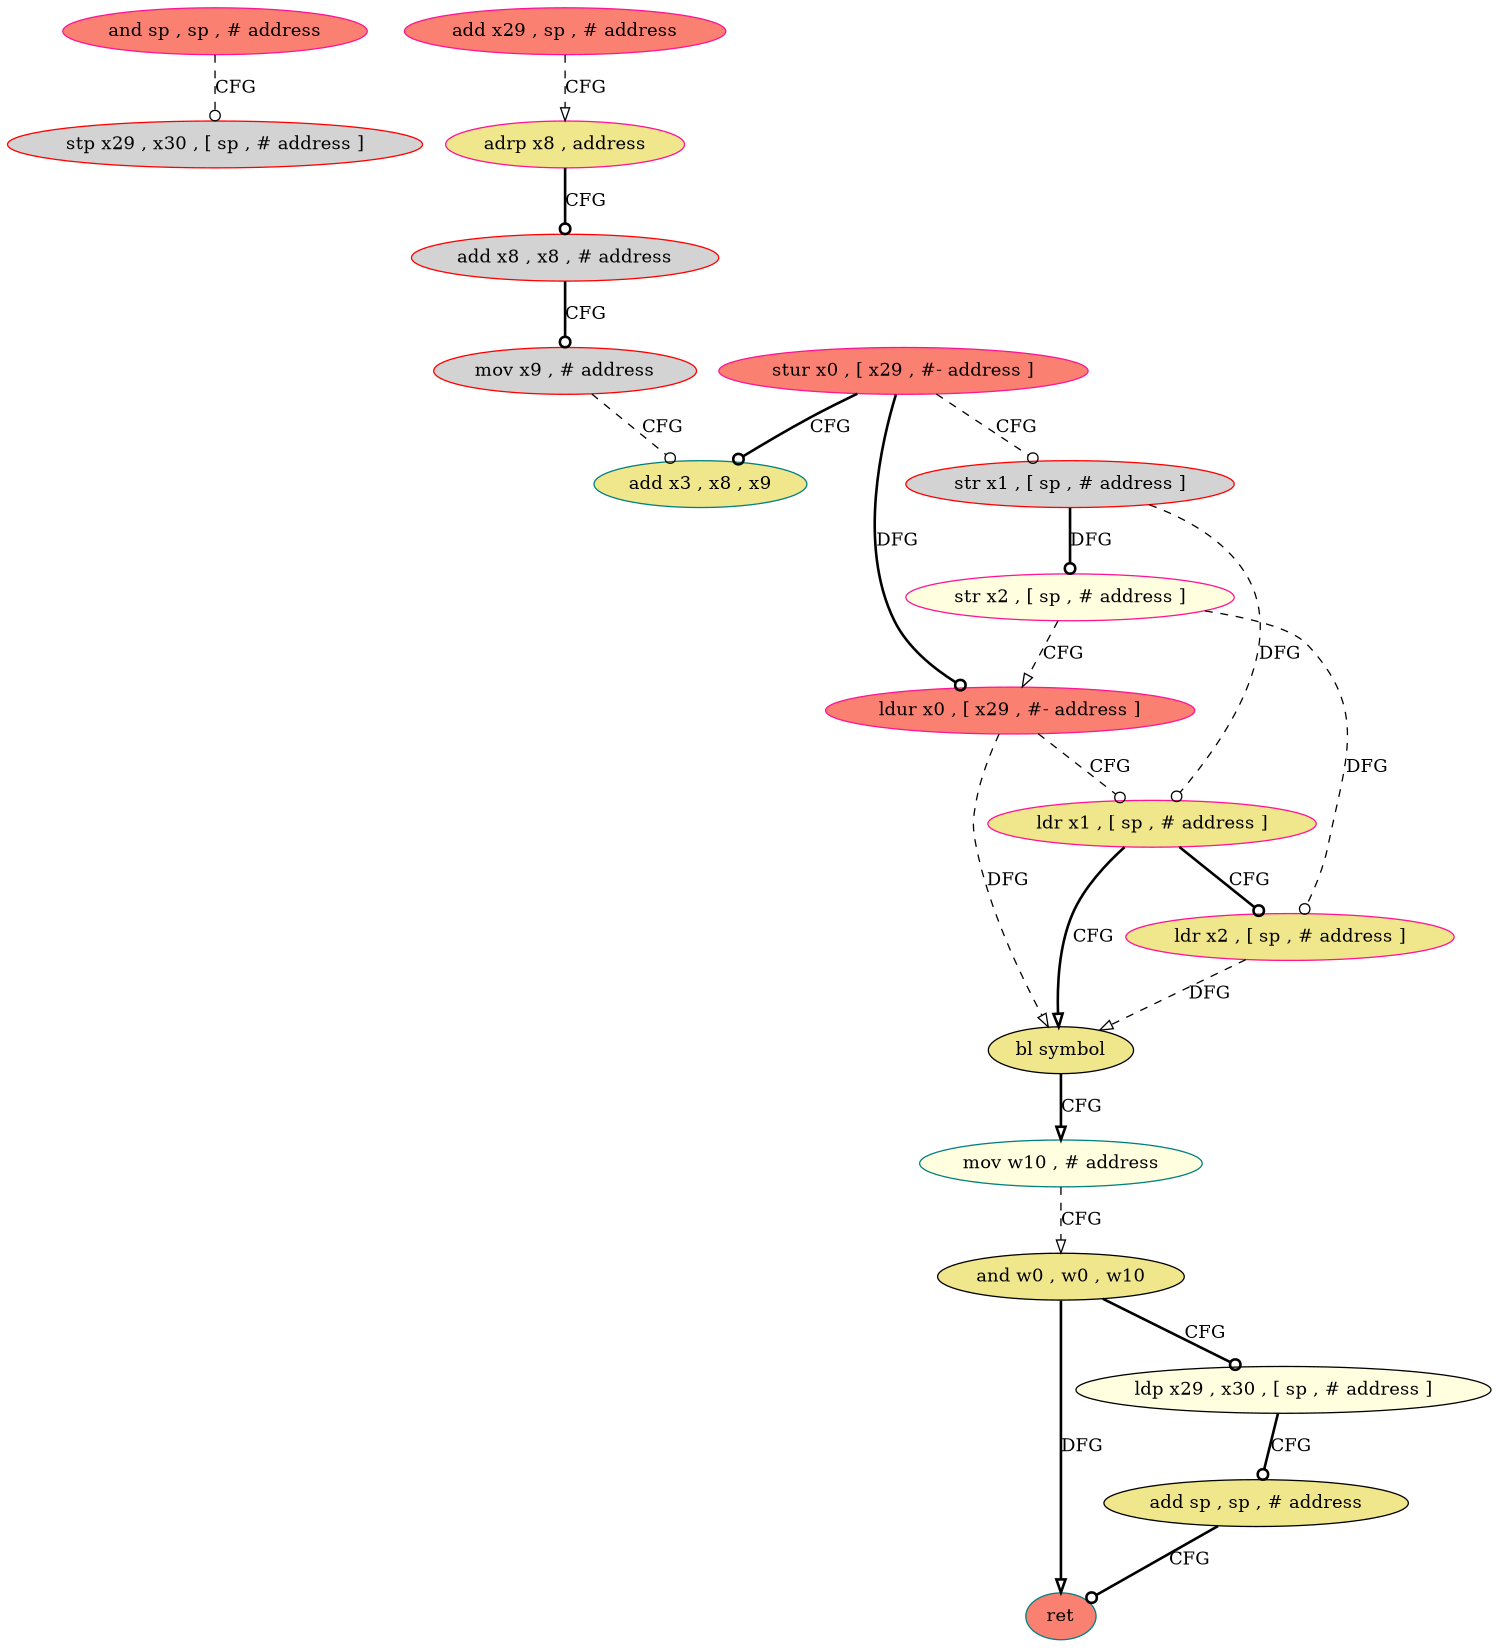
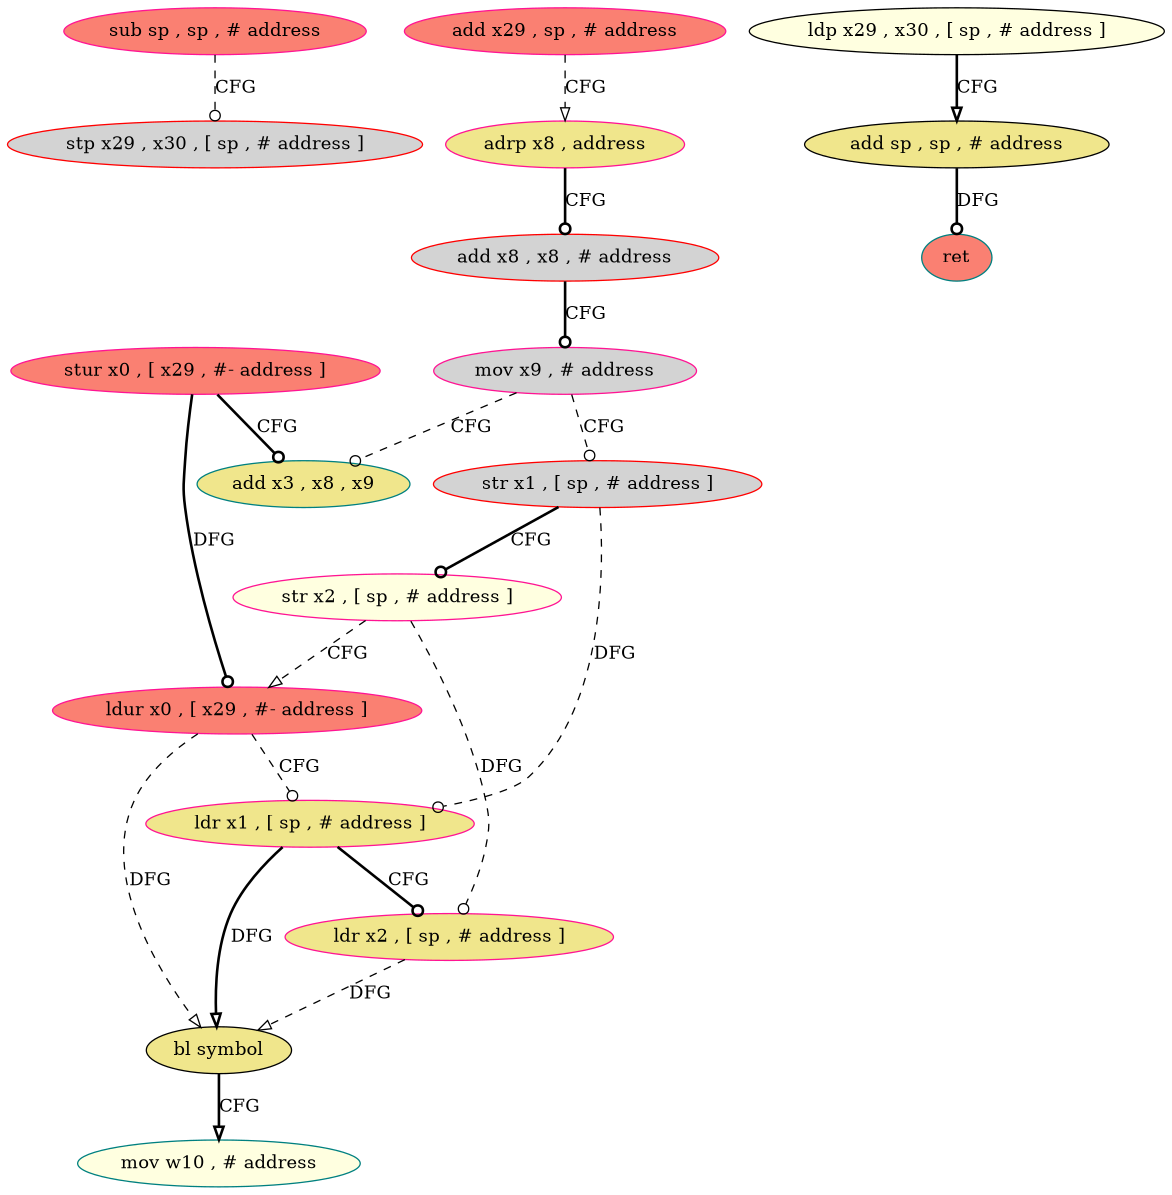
node "and sp , sp , # address": label "and sp , sp , # address" -> "sub sp , sp , # address"
node "mov x9 , # address": color red -> deeppink
edge "stur x0 , [ x29 , #- address ]" -> "str x1 , [ sp , # address ]": now "mov x9 , # address" -> "str x1 , [ sp , # address ]"
edge "str x1 , [ sp , # address ]" -> "str x2 , [ sp , # address ]": label "DFG" -> "CFG"
edge "ldr x1 , [ sp , # address ]" -> "bl symbol": label "CFG" -> "DFG"
node "and w0 , w0 , w10": removed
edge "ldp x29 , x30 , [ sp , # address ]" -> "add sp , sp , # address": arrowhead odot -> onormal
edge "add sp , sp , # address" -> "ret": label "CFG" -> "DFG"
